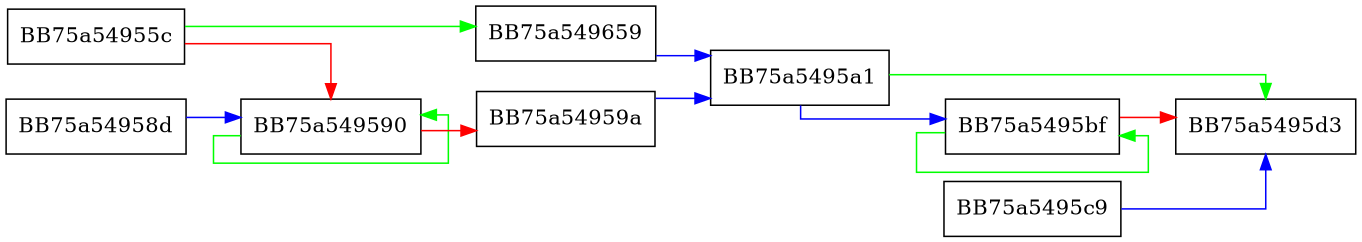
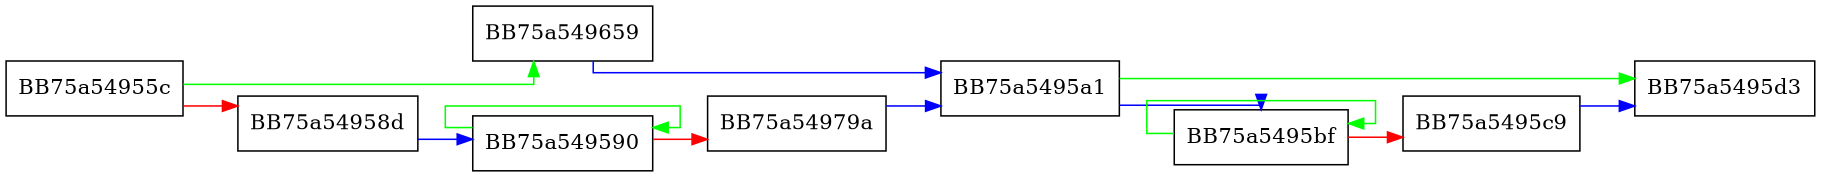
edge "BB75a54955c" -> "BB75a549590": now "BB75a54955c" -> "BB75a54958d"
edge "BB75a5495bf" -> "BB75a5495d3": now "BB75a5495bf" -> "BB75a5495c9"
node "BB75a54959a": label "BB75a54959a" -> "BB75a54979a"
